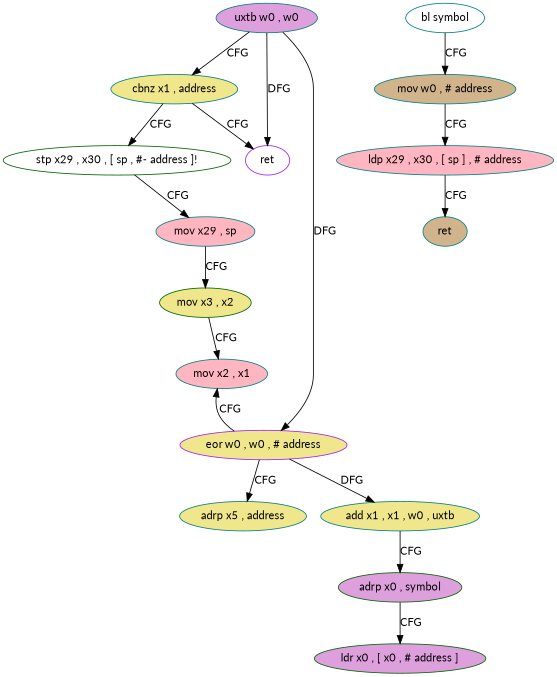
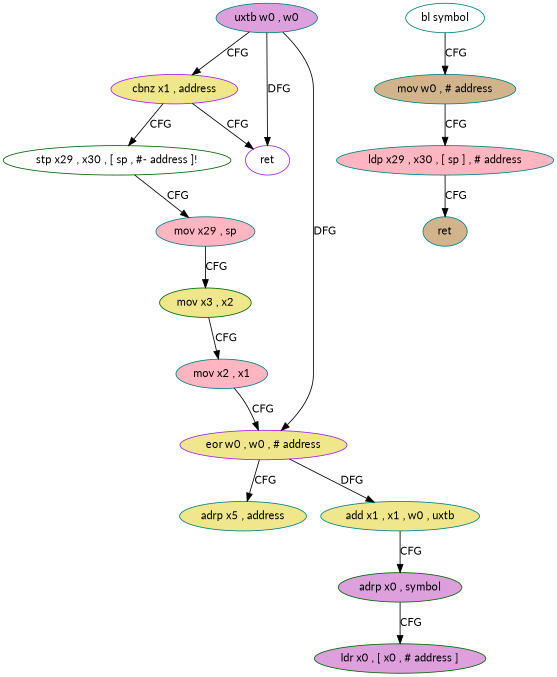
node "cbnz x1 , address": color teal -> purple
edge "eor w0 , w0 , # address" -> "mov x2 , x1": reversed
